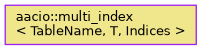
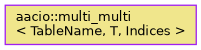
node "aacio::multi_index < TableName, T, Indices >": label "aacio::multi_index < TableName, T, Indices >" -> "aacio::multi_multi < TableName, T, Indices >"
